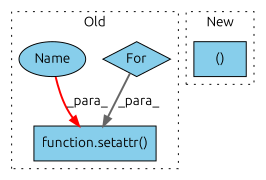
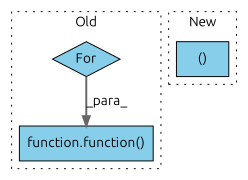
node "Name": removed
node "function.setattr()": label "function.setattr()" -> "function.function()"
